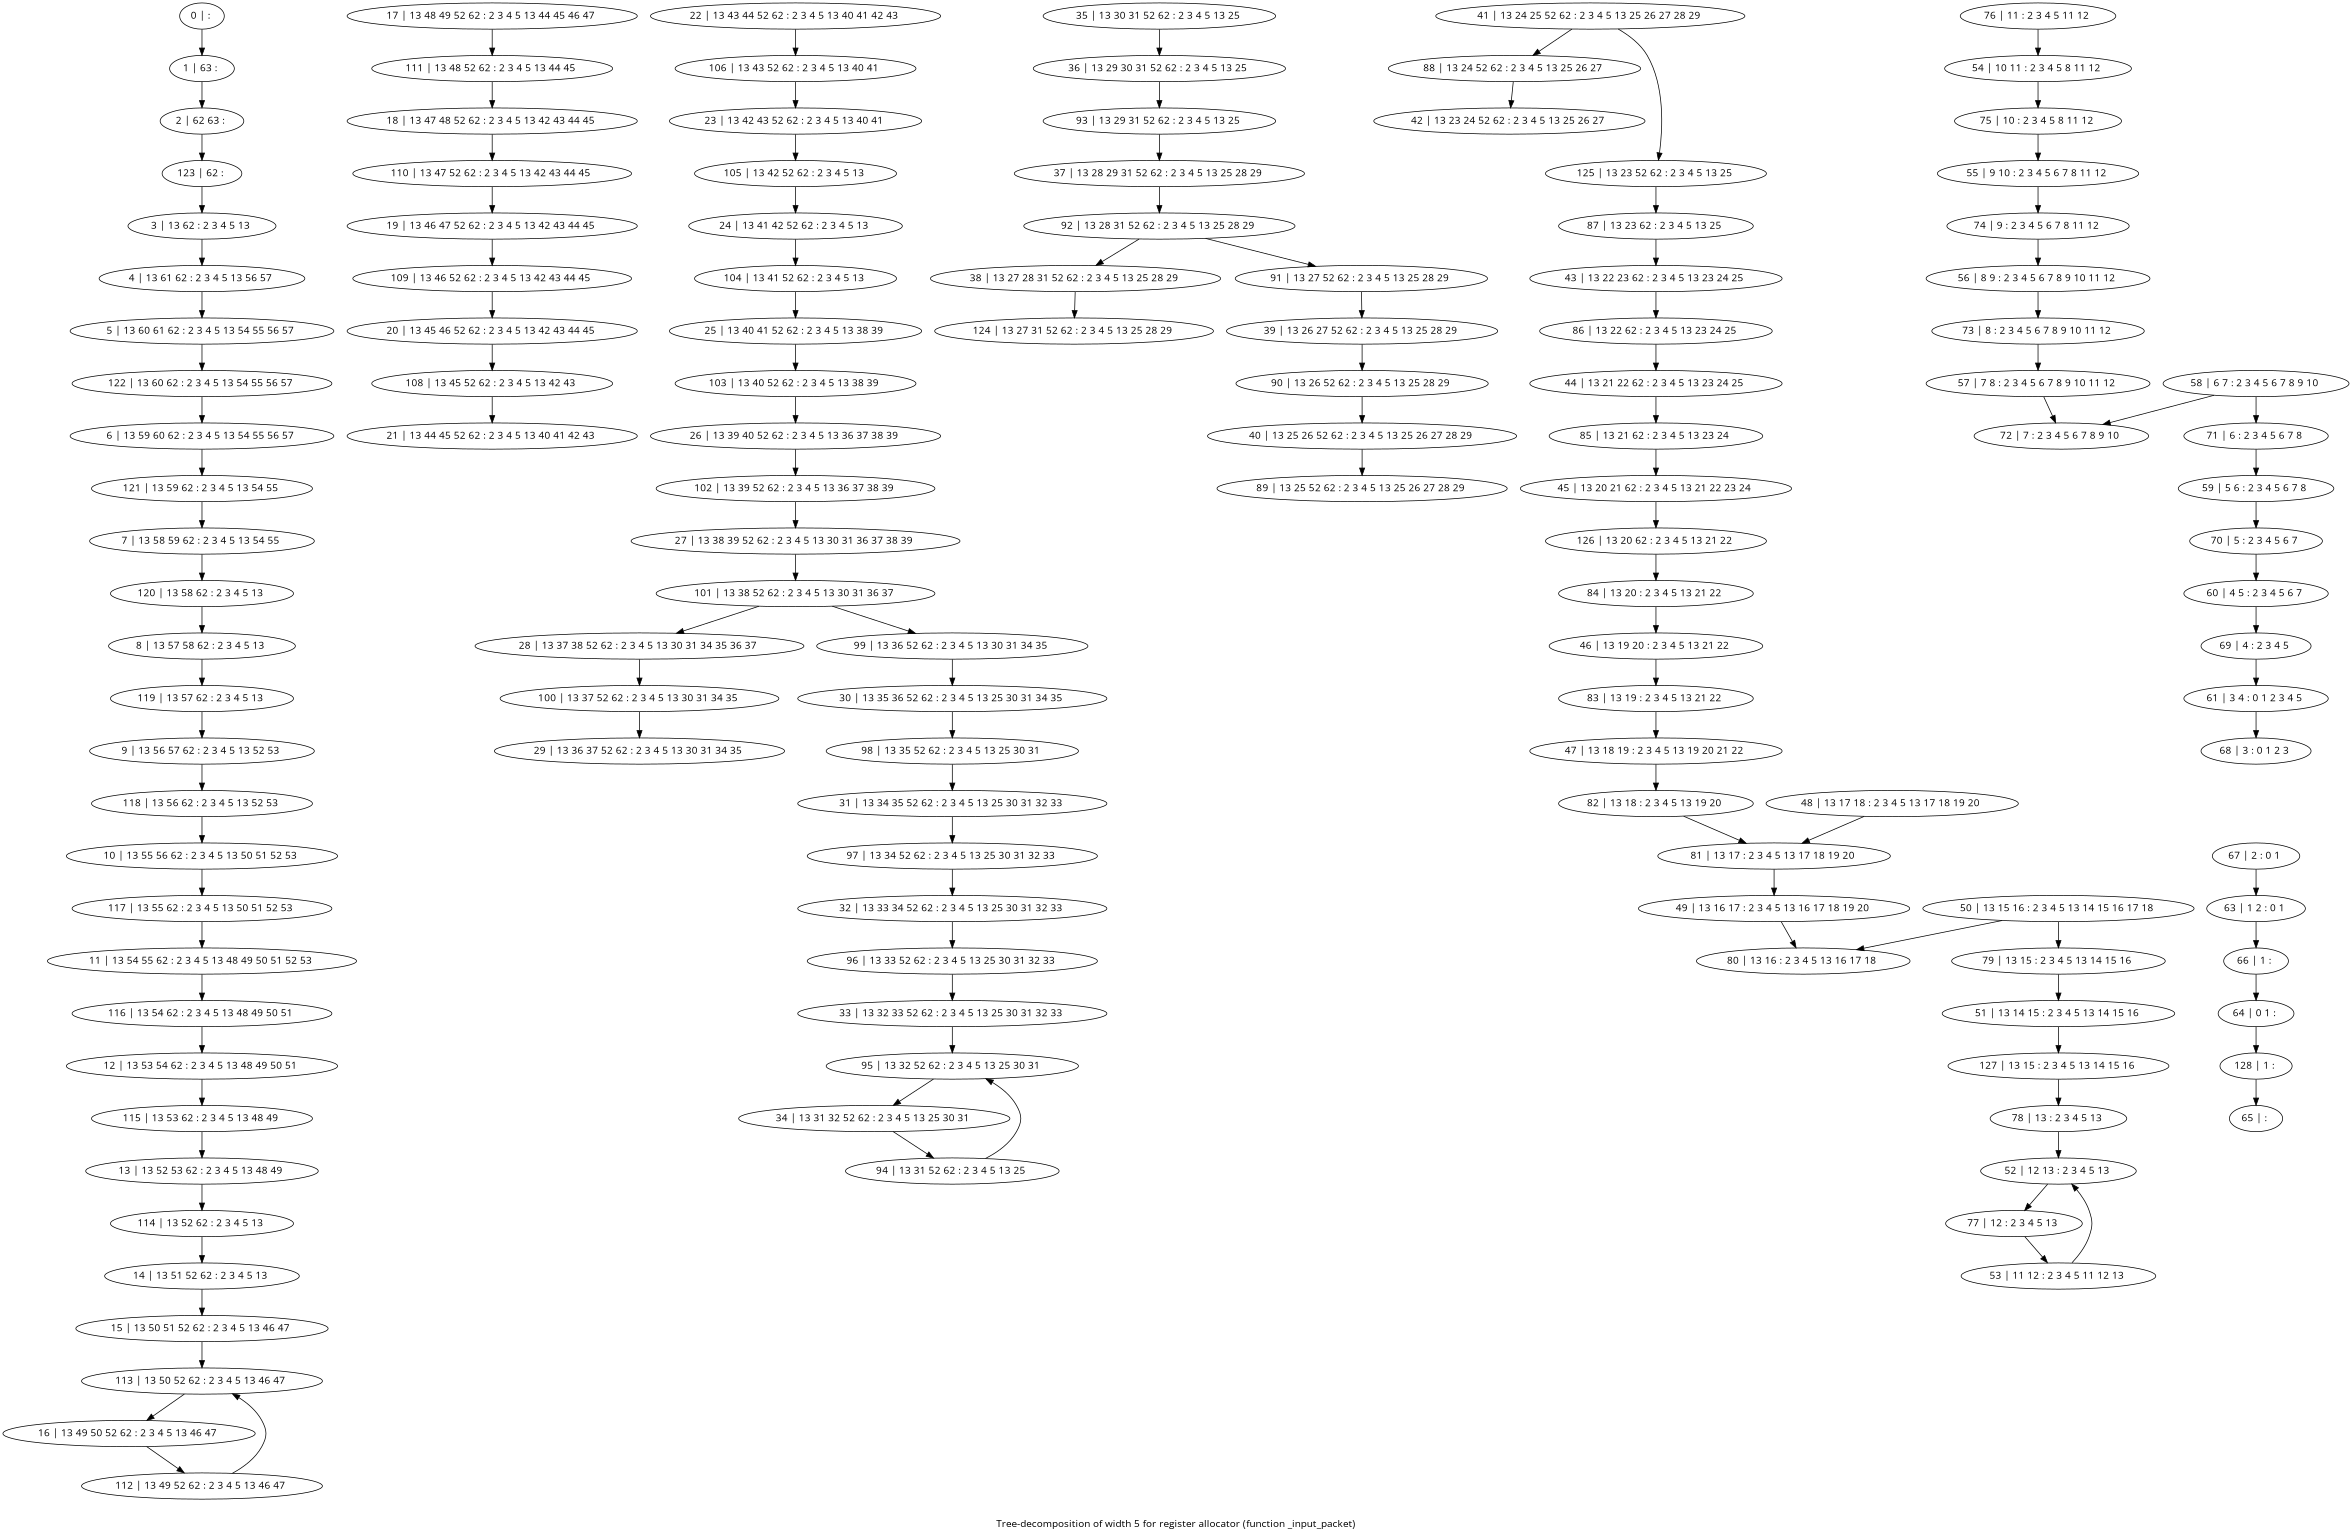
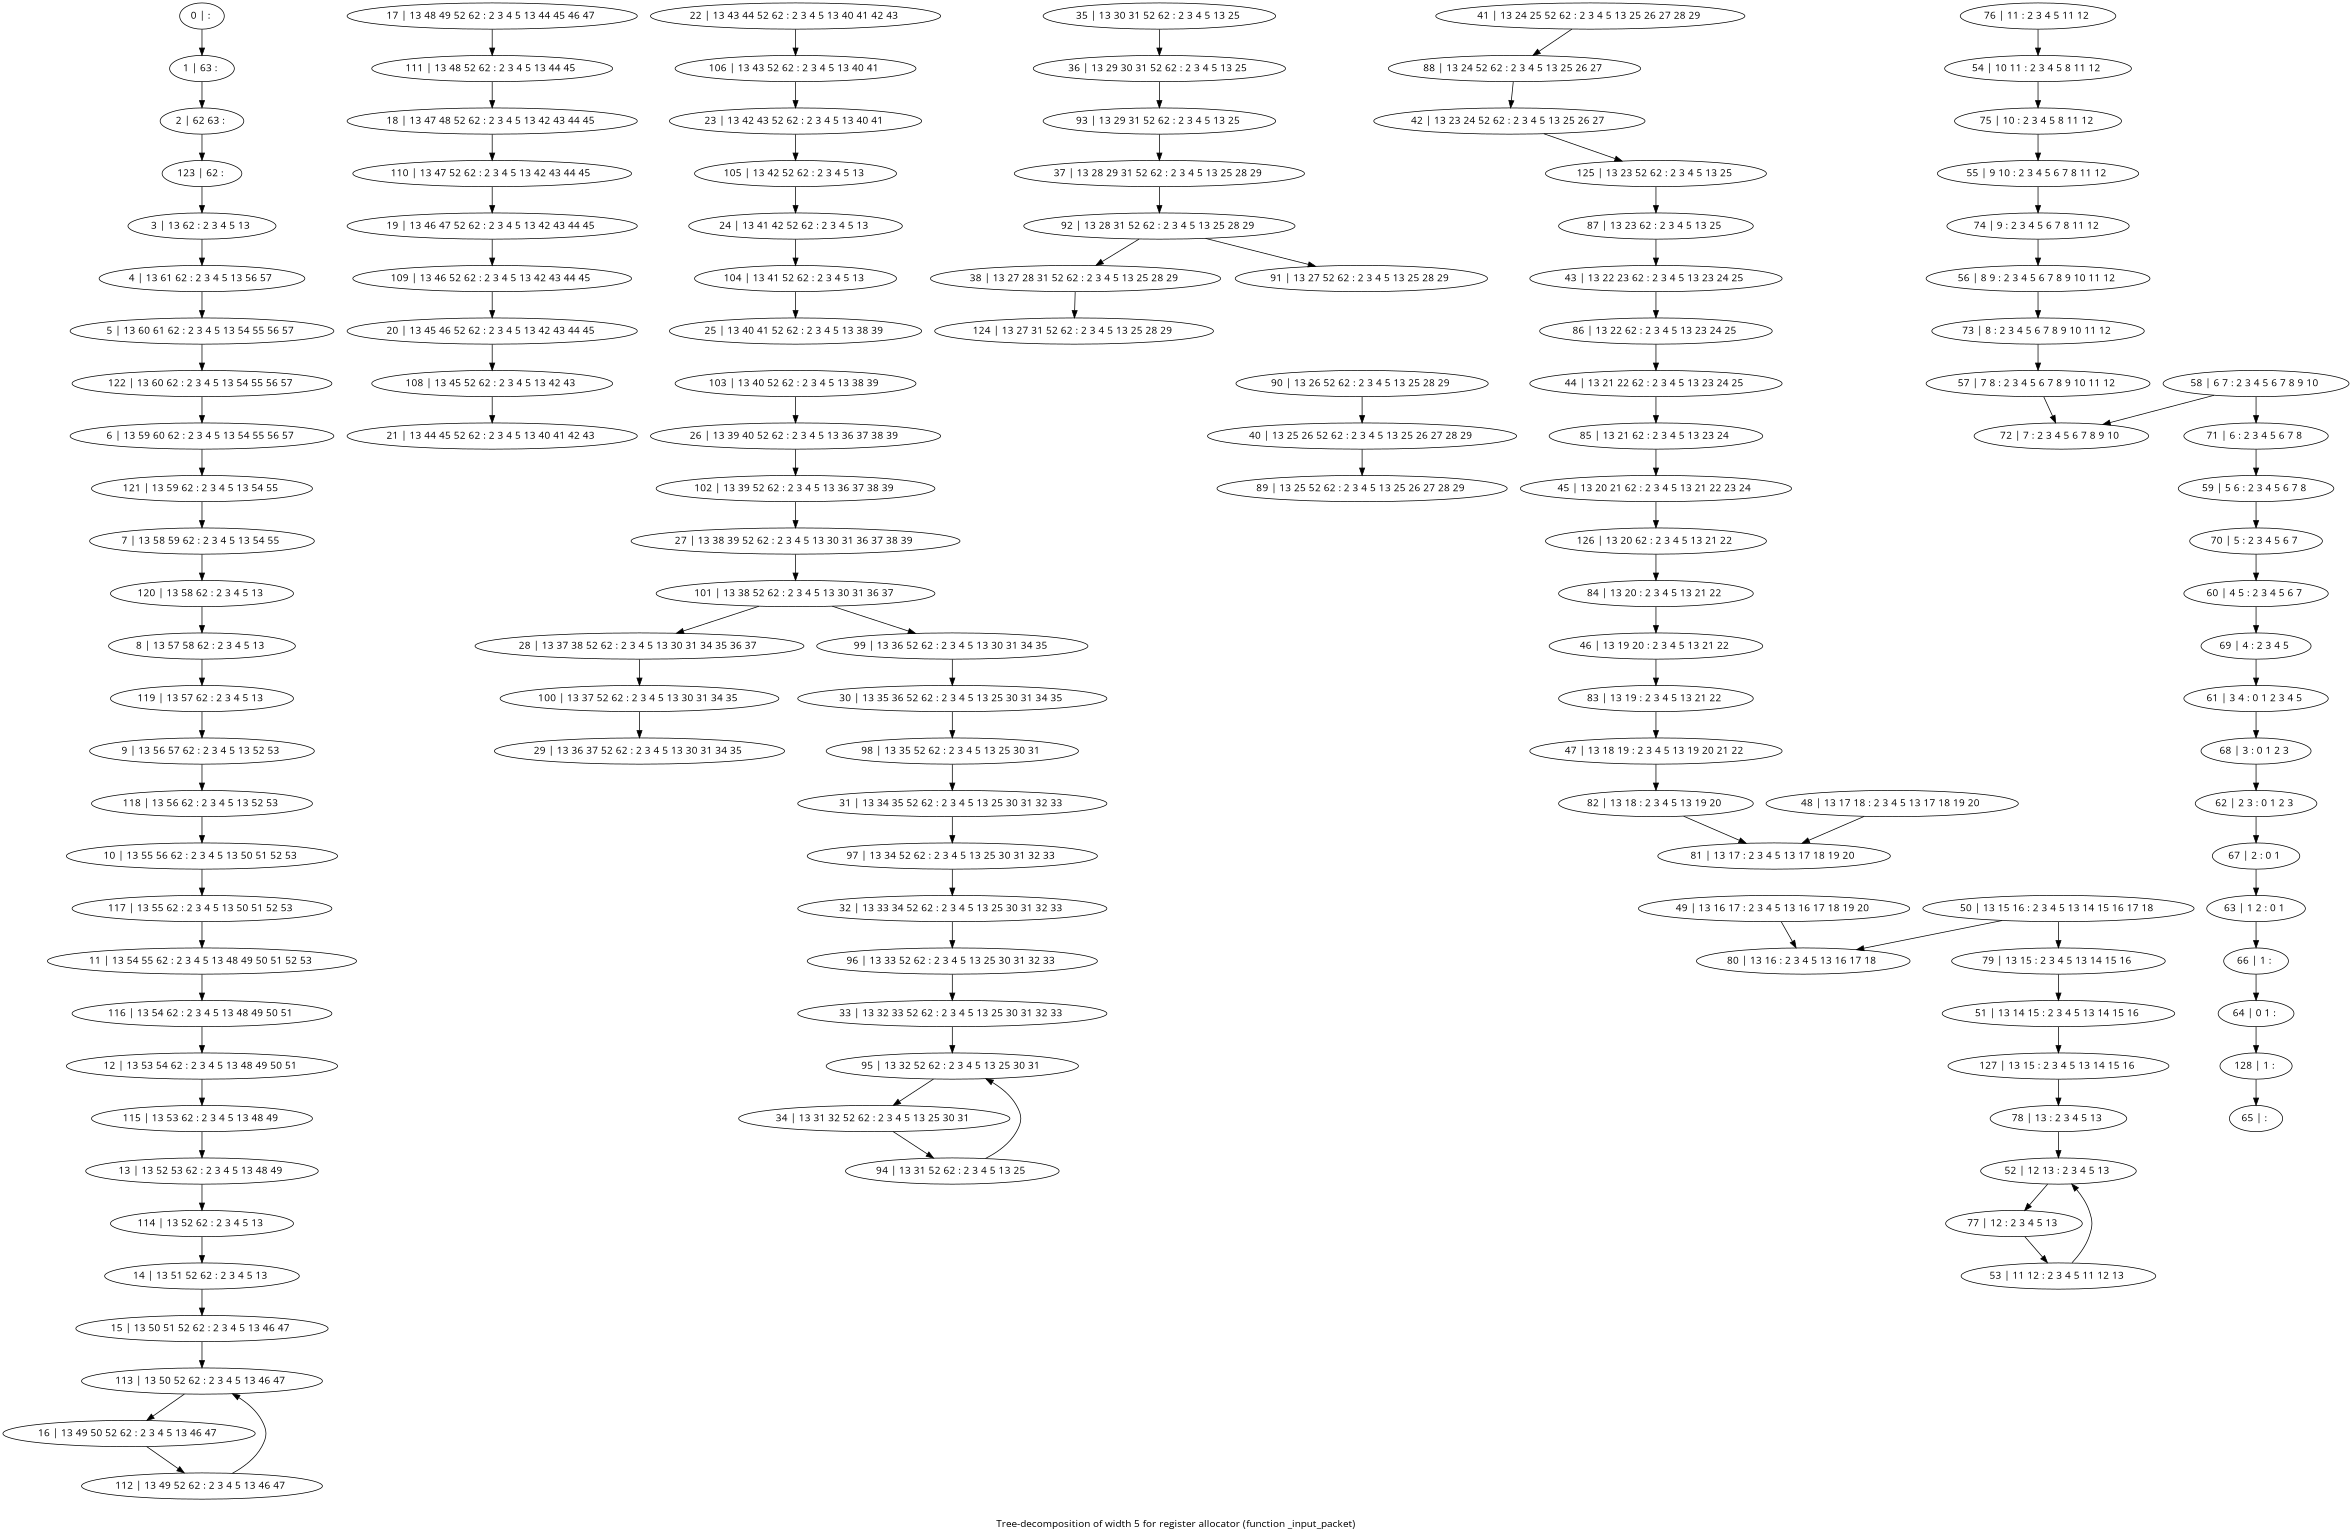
edge "41 | 13 24 25 52 62 : 2 3 4 5 13 25 26 27 28 29" -> "125 | 13 23 52 62 : 2 3 4 5 13 25": now "42 | 13 23 24 52 62 : 2 3 4 5 13 25 26 27" -> "125 | 13 23 52 62 : 2 3 4 5 13 25"
node "39 | 13 26 27 52 62 : 2 3 4 5 13 25 28 29": removed
edge "25 | 13 40 41 52 62 : 2 3 4 5 13 38 39" -> "103 | 13 40 52 62 : 2 3 4 5 13 38 39": removed
node "62 | 2 3 : 0 1 2 3": added
edge "81 | 13 17 : 2 3 4 5 13 17 18 19 20" -> "49 | 13 16 17 : 2 3 4 5 13 16 17 18 19 20": removed
